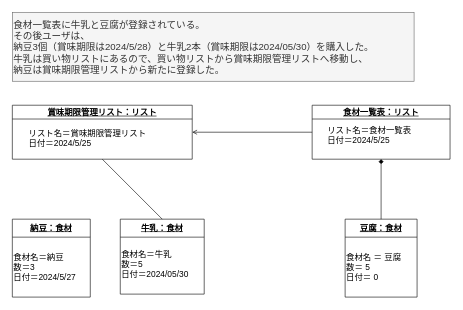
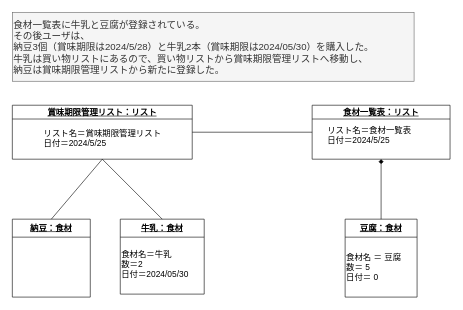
edge "食材一覧表：リスト" -> "賞味期限管理リスト：リスト": arrowhead open -> none
node "リスト名＝賞味期限管理リスト 日付＝2024/5/25": moved (87, 138) -> (102, 138)
edge "賞味期限管理リスト：リスト" -- "納豆：食材": added
node "食材名＝牛乳 数＝5 日付＝2024/05/30": label "食材名＝牛乳 数＝5 日付＝2024/05/30" -> "食材名＝牛乳 数＝2 日付＝2024/05/30"
node "食材名＝納豆 数＝3 日付＝2024/5/27": removed
